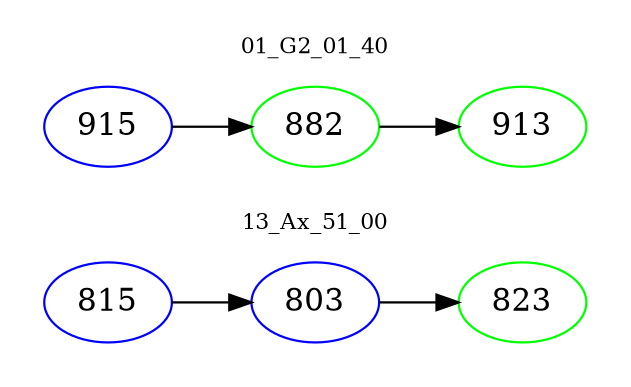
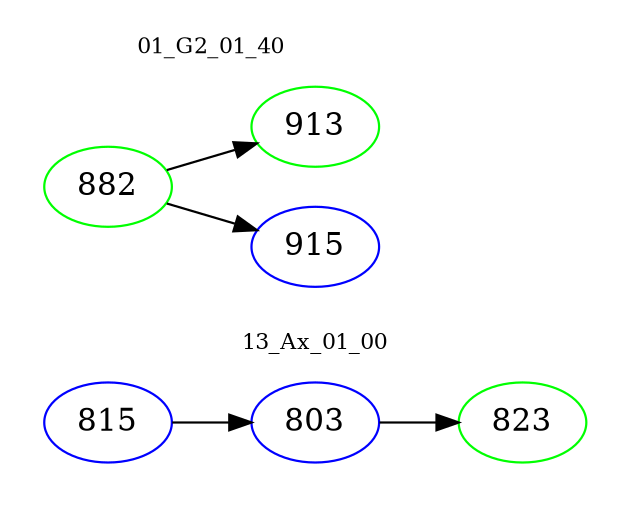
edge "915" -> "882": reversed
cluster "13_Ax_51_00": label "13_Ax_51_00" -> "13_Ax_01_00"
